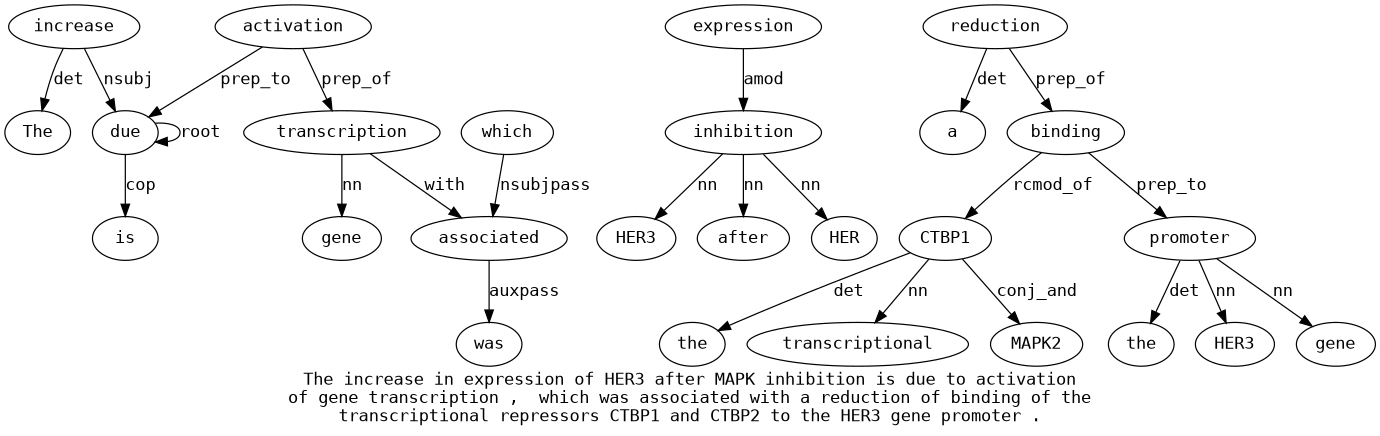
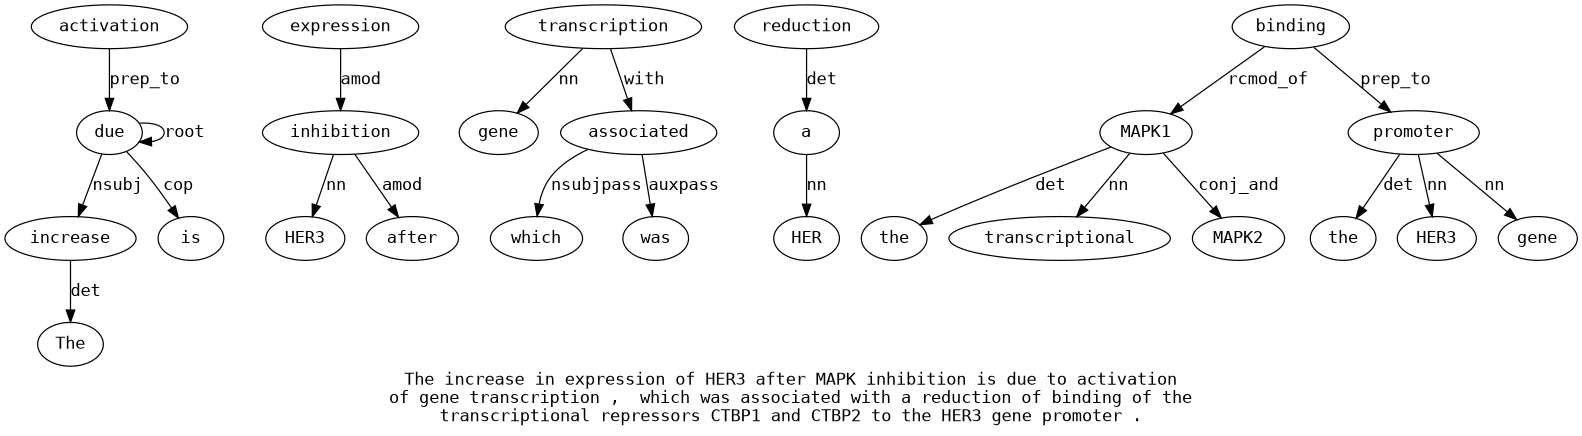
edge "increase" -> "due": reversed
edge "activation" -> "transcription": removed, label "prep_of"
edge "reduction" -> "binding": removed, label "prep_of"
edge "which" -> "associated": reversed
edge "inhibition" -> "HER": now "a" -> "HER"
edge "inhibition" -> "after": label "nn" -> "amod"
node "CTBP1": label "CTBP1" -> "MAPK1"
